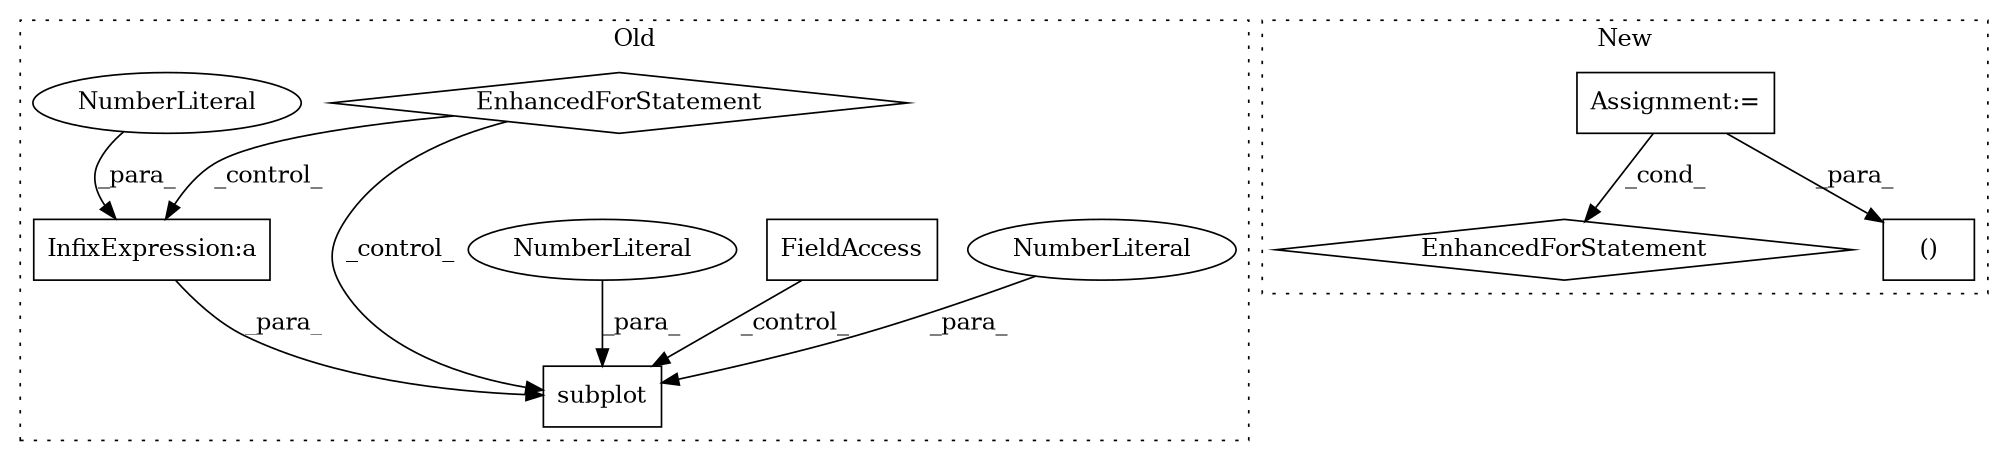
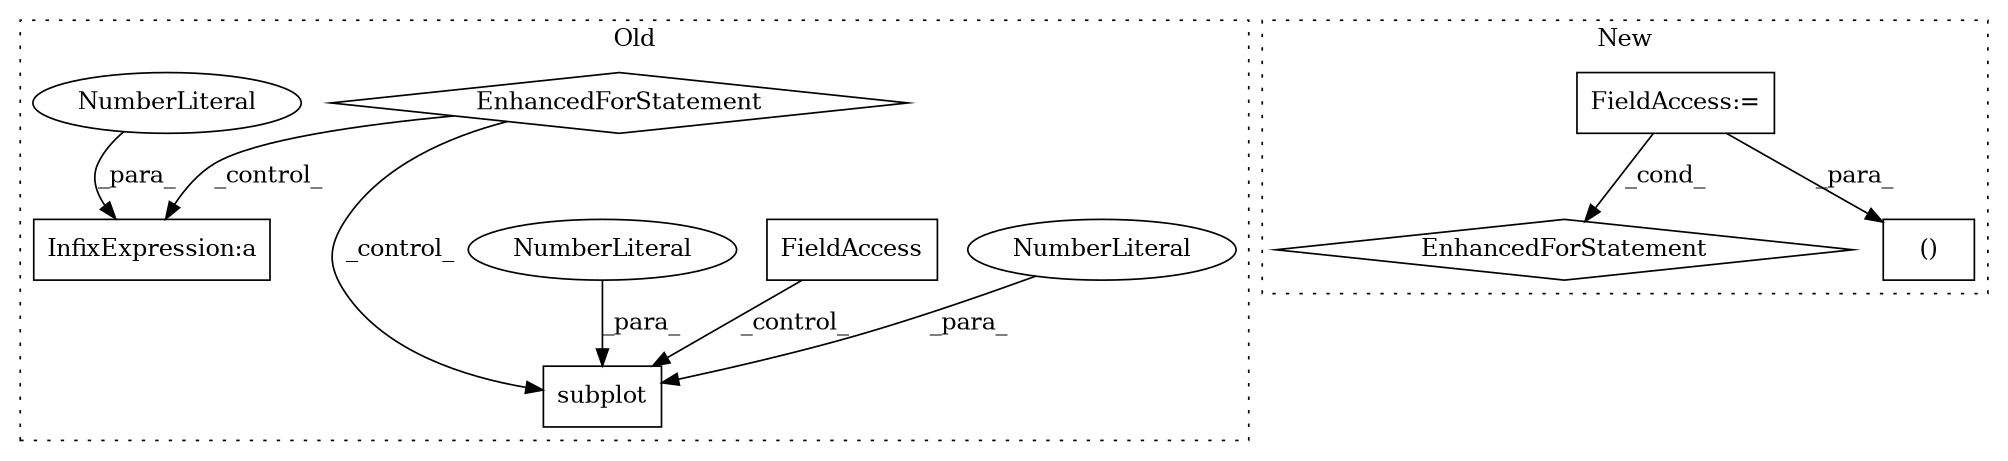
node "Assignment:=": label "Assignment:=" -> "FieldAccess:="
edge "InfixExpression:a" -> "subplot": removed, label "_para_"
